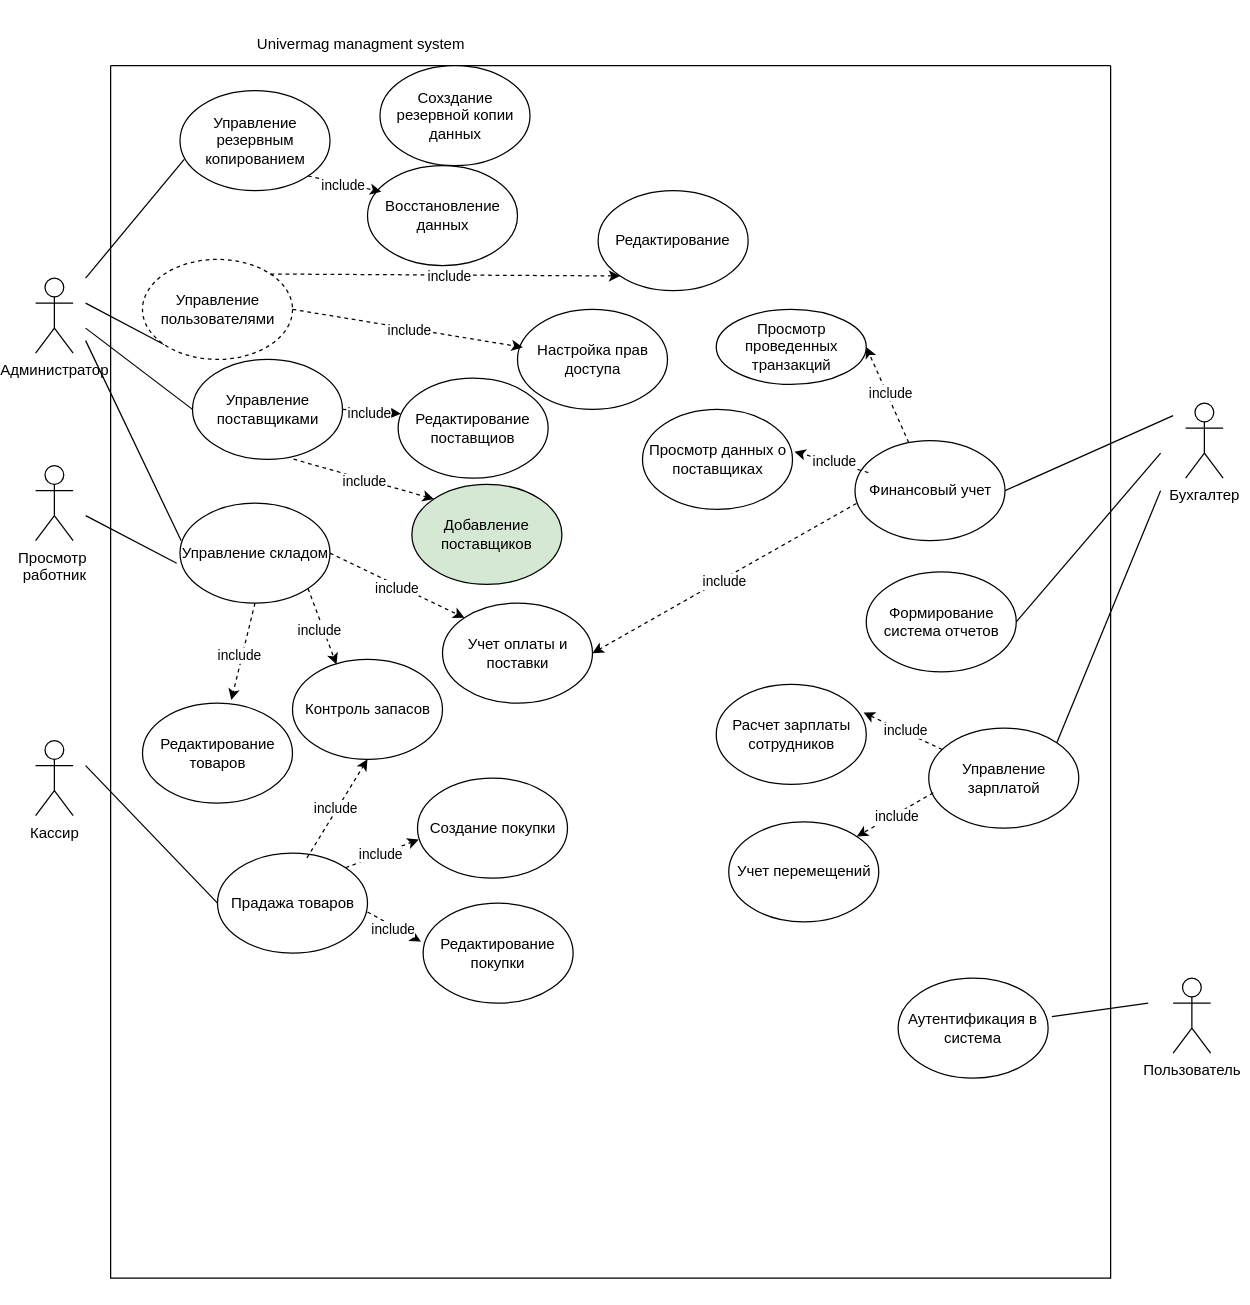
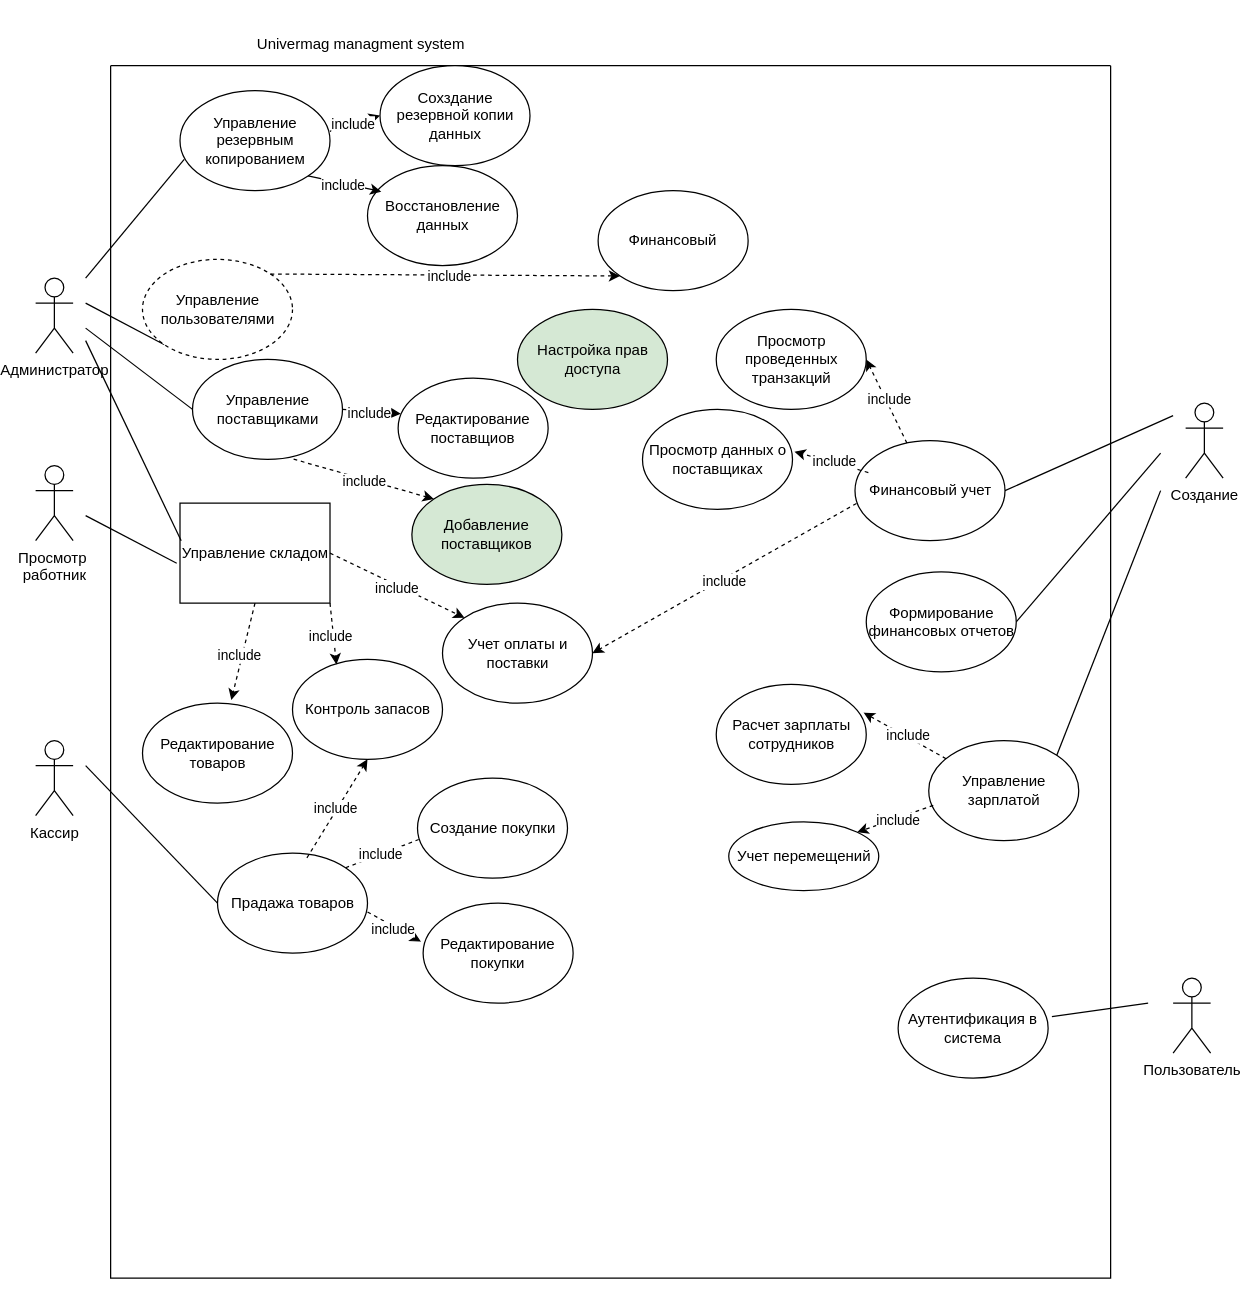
edge "Управление резервным копированием" -> "Сохздание резервной копии данных": added, label "include"
edge "Управление резервным копированием" -> "Восстановление данных": style dashed -> solid
node "Редактирование": label "Редактирование" -> "Финансовый"
edge "Управление пользователями" -> "Настройка прав доступа": removed, label "include"
node "Просмотр проведенных транзакций": size 150x75 -> 150x100
node "Настройка прав доступа": fillcolor #ffffff -> #d5e8d4
node "Бухгалтер": label "Бухгалтер" -> "Создание"
node "Управление складом": shape ellipse -> rectangle
node "Формирование система отчетов": label "Формирование система отчетов" -> "Формирование финансовых отчетов"
node "Управление зарплатой": moved (1004, 778) -> (1004, 791)
edge "Прадажа товаров" -> "Создание покупки": arrowhead classic -> none
node "Учет перемещений": size 150x100 -> 150x69
